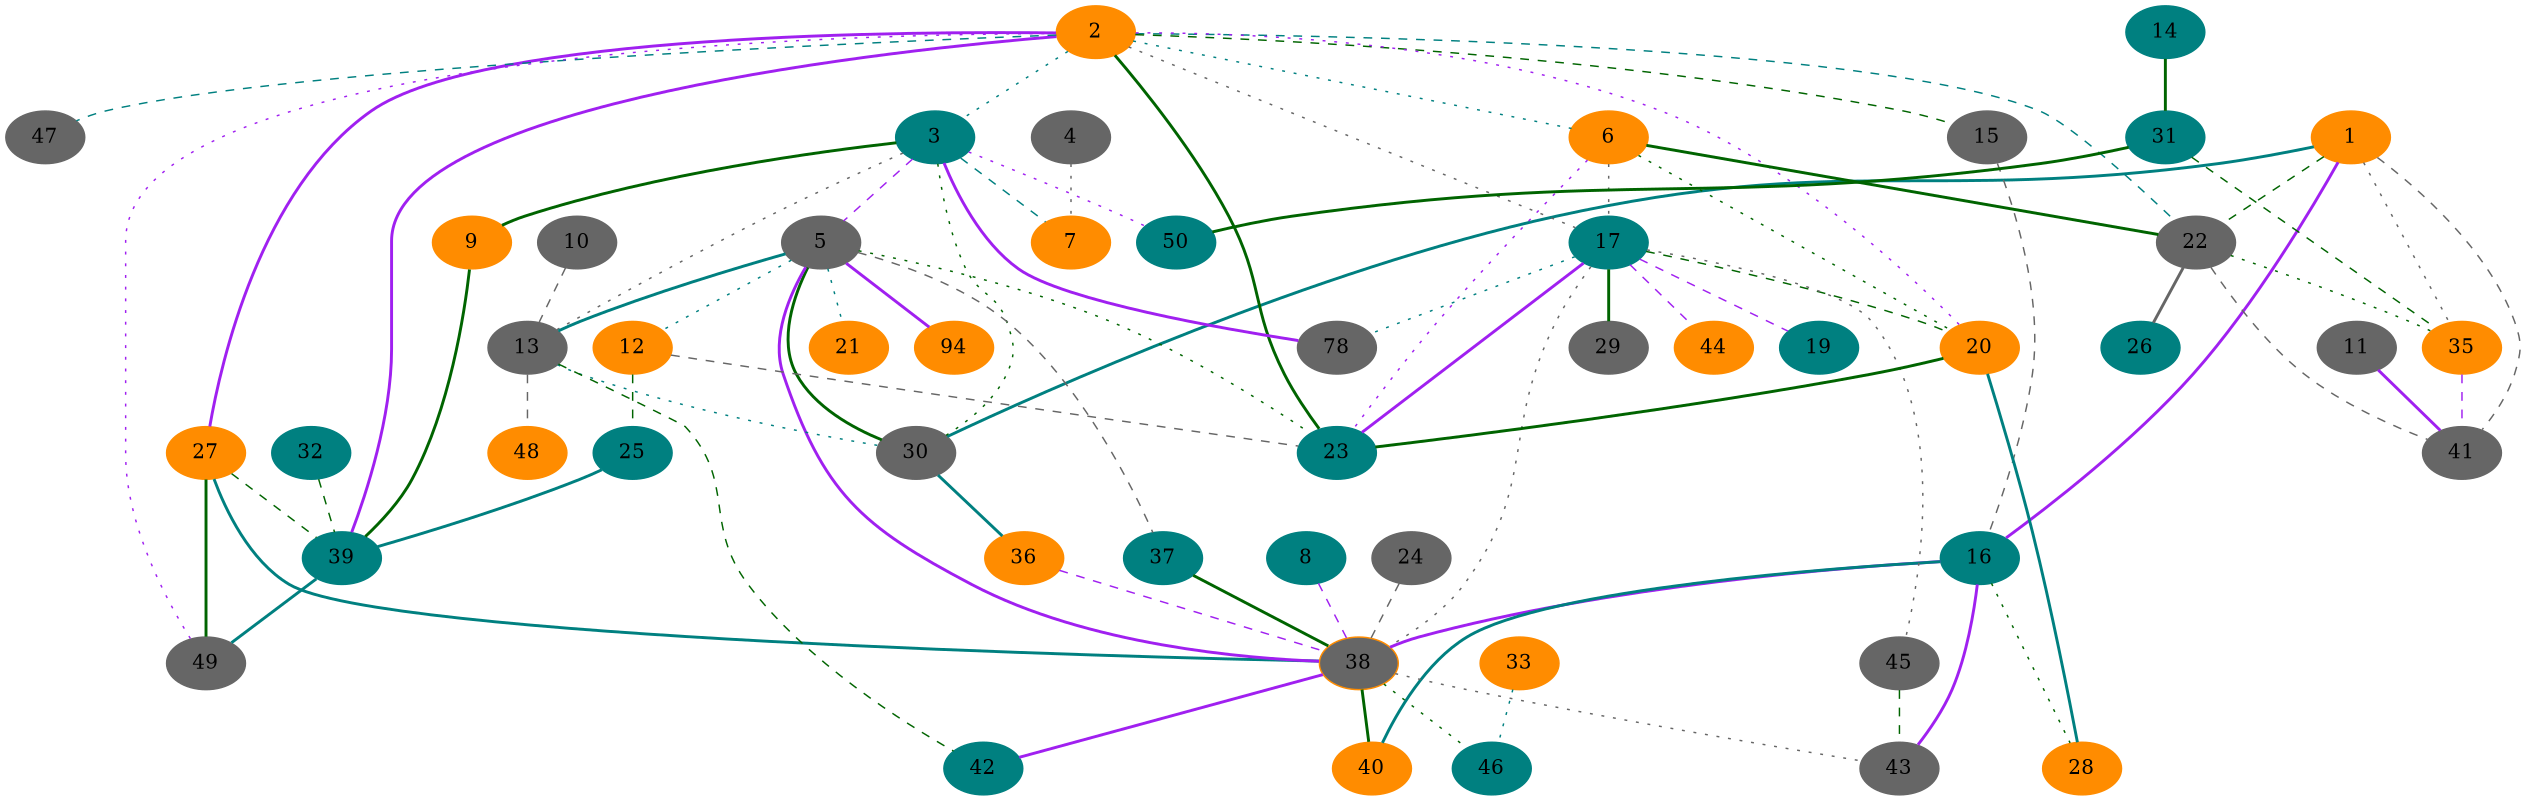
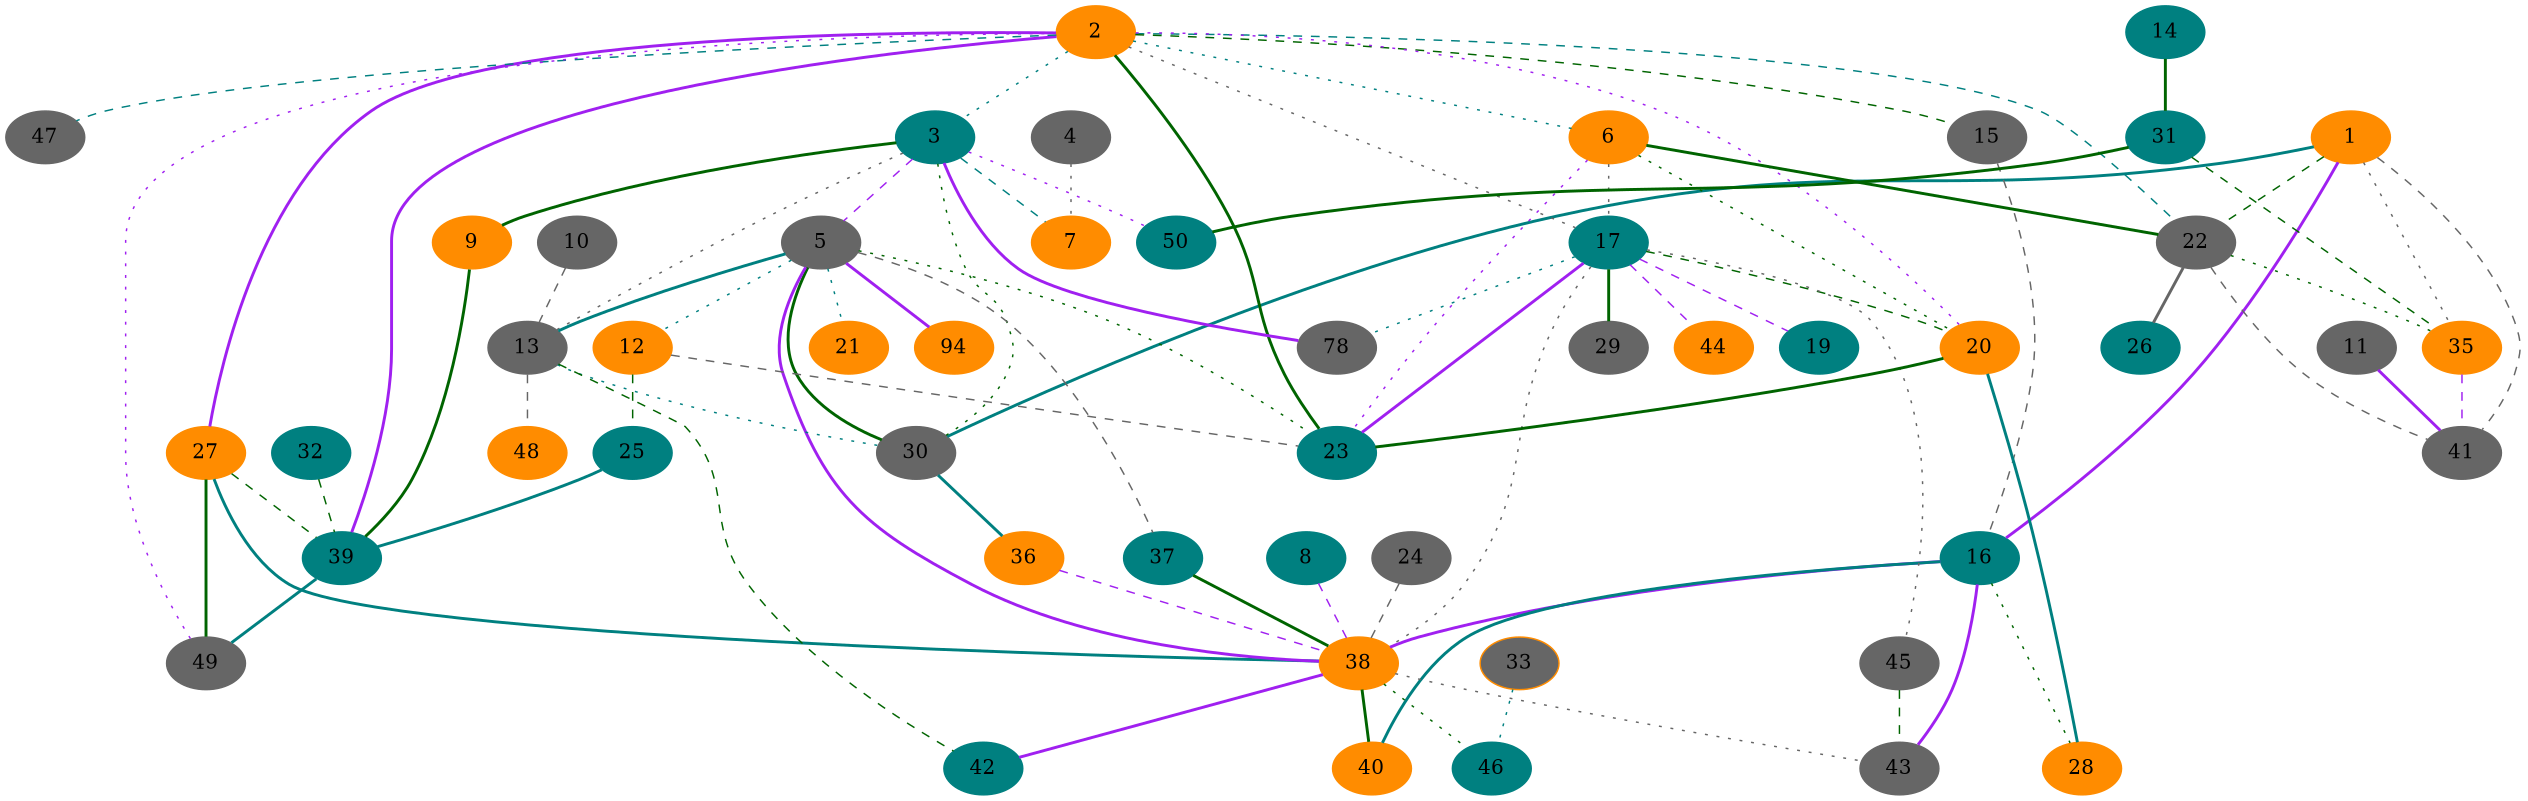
node "38": fillcolor gray40 -> darkorange
node "33": fillcolor darkorange -> gray40
